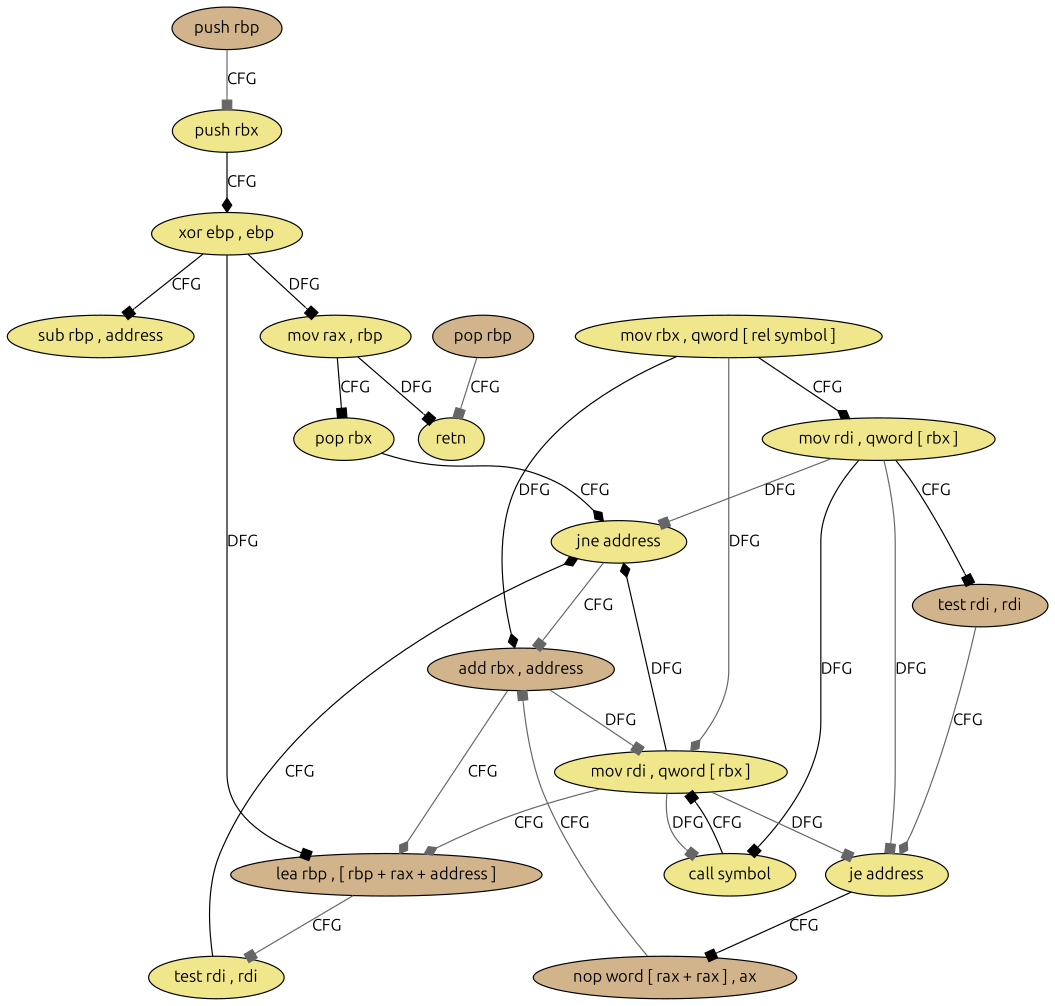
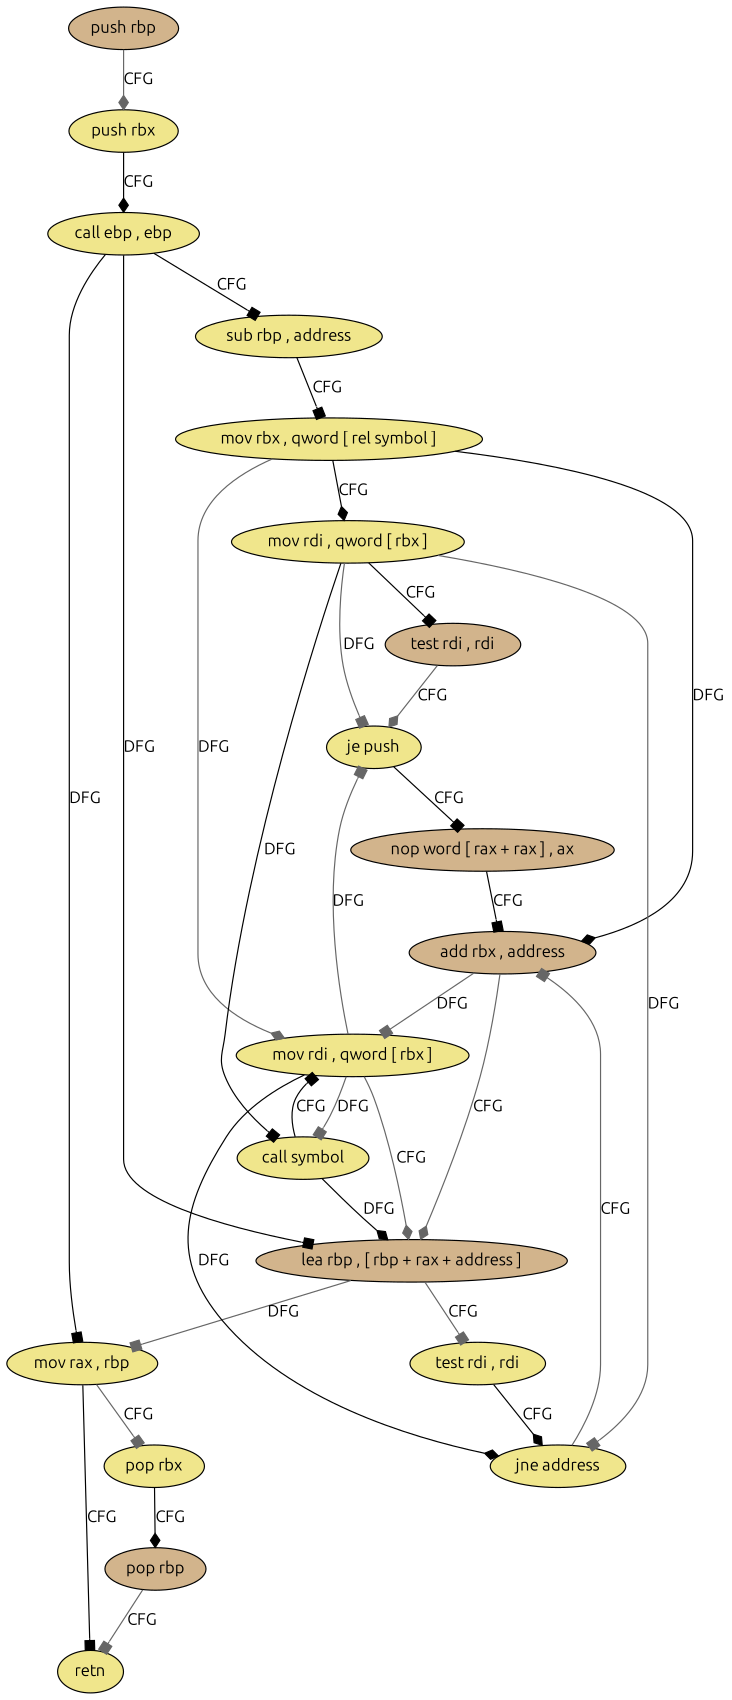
edge "push rbp" -> "push rbx": arrowhead box -> diamond
node "xor ebp , ebp": label "xor ebp , ebp" -> "call ebp , ebp"
edge "sub rbp , address" -> "mov rbx , qword [ rel symbol ]": added, label "CFG"
edge "mov rax , rbp" -> "pop rbx": color black -> gray40
edge "mov rax , rbp" -> "retn": label "DFG" -> "CFG"
edge "pop rbx" -> "jne address": now "pop rbx" -> "pop rbp"
edge "nop word [ rax + rax ] , ax" -> "add rbx , address": color gray40 -> black
node "je address": label "je address" -> "je push"
edge "call symbol" -> "lea rbp , [ rbp + rax + address ]": added, label "DFG"
edge "lea rbp , [ rbp + rax + address ]" -> "mov rax , rbp": added, label "DFG"
